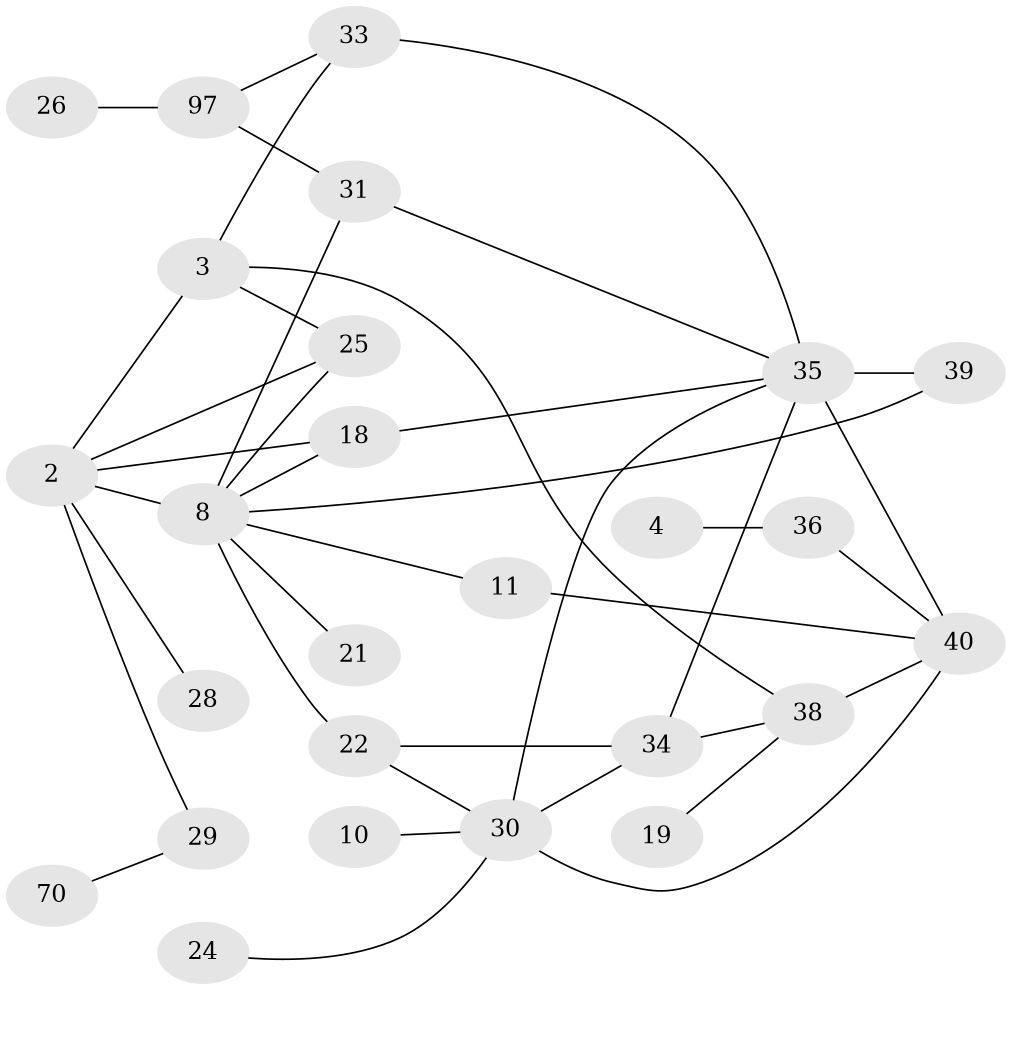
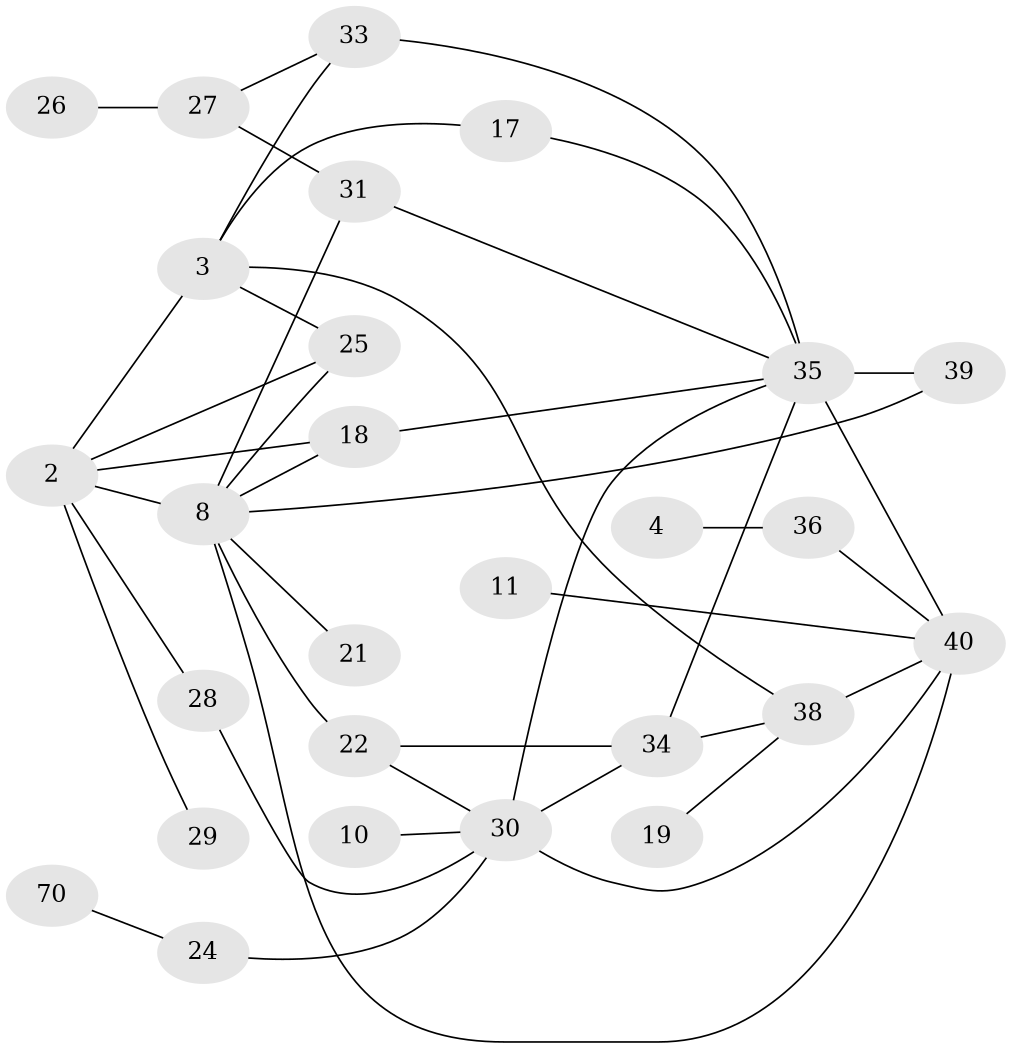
node "97": label "97" -> "27"
node "17": added
edge "8" -- "11": now "8" -- "40"
edge "29" -- "70": now "24" -- "70"
edge "28" -- "30": added
